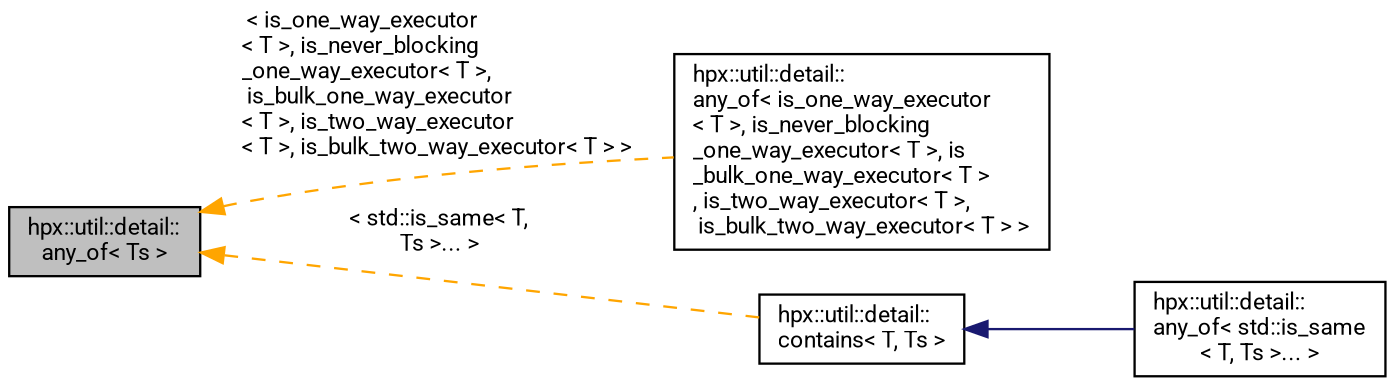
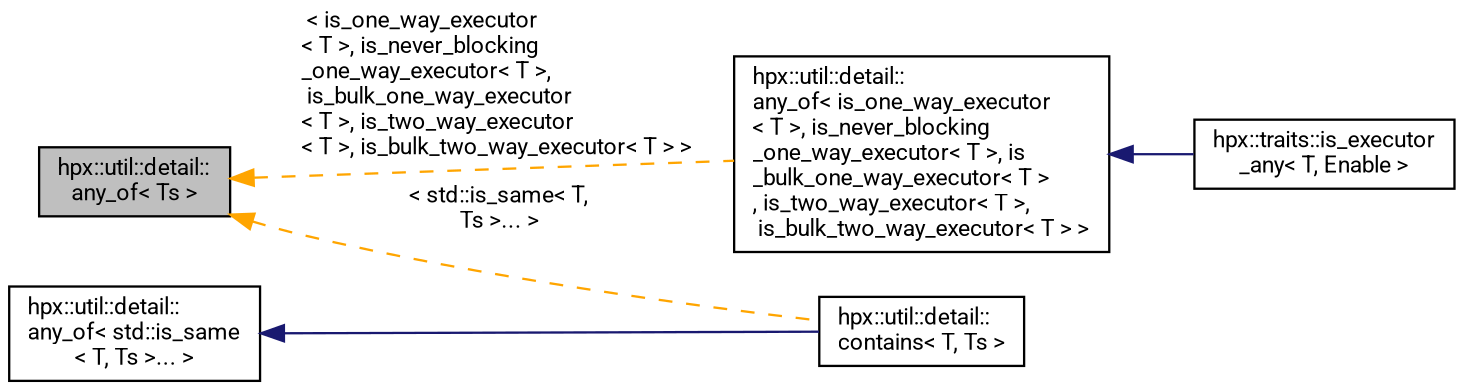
node "hpx::traits::is_executor _any< T, Enable >": added
edge "hpx::util::detail:: any_of< std::is_same < T, Ts >... >" -> "hpx::util::detail:: contains< T, Ts >": reversed
